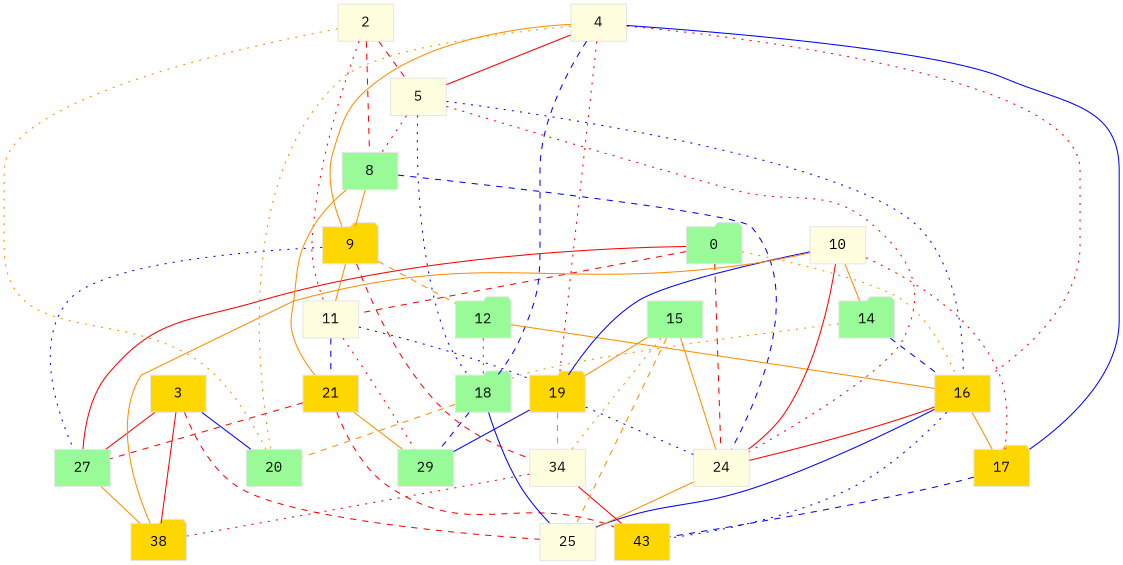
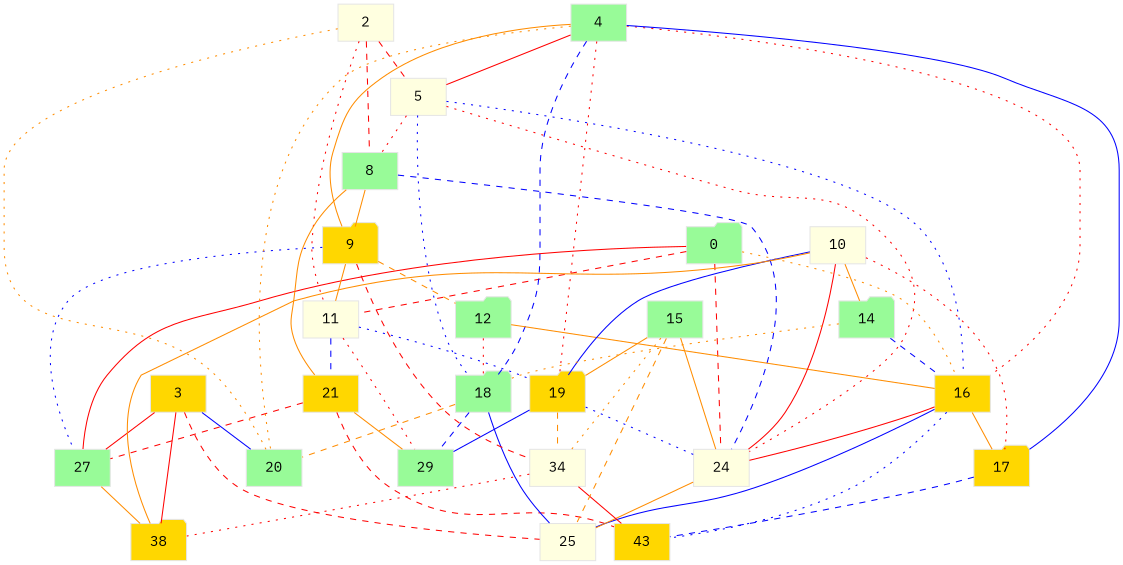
node "4": fillcolor lightyellow -> palegreen
